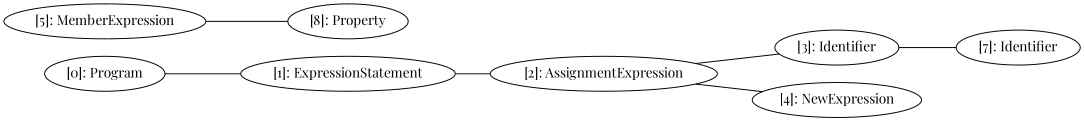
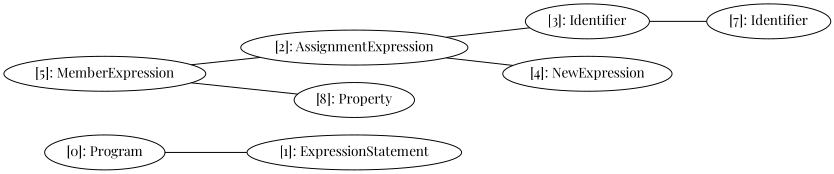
edge "[1]: ExpressionStatement" -- "[2]: AssignmentExpression": now "[5]: MemberExpression" -- "[2]: AssignmentExpression"
